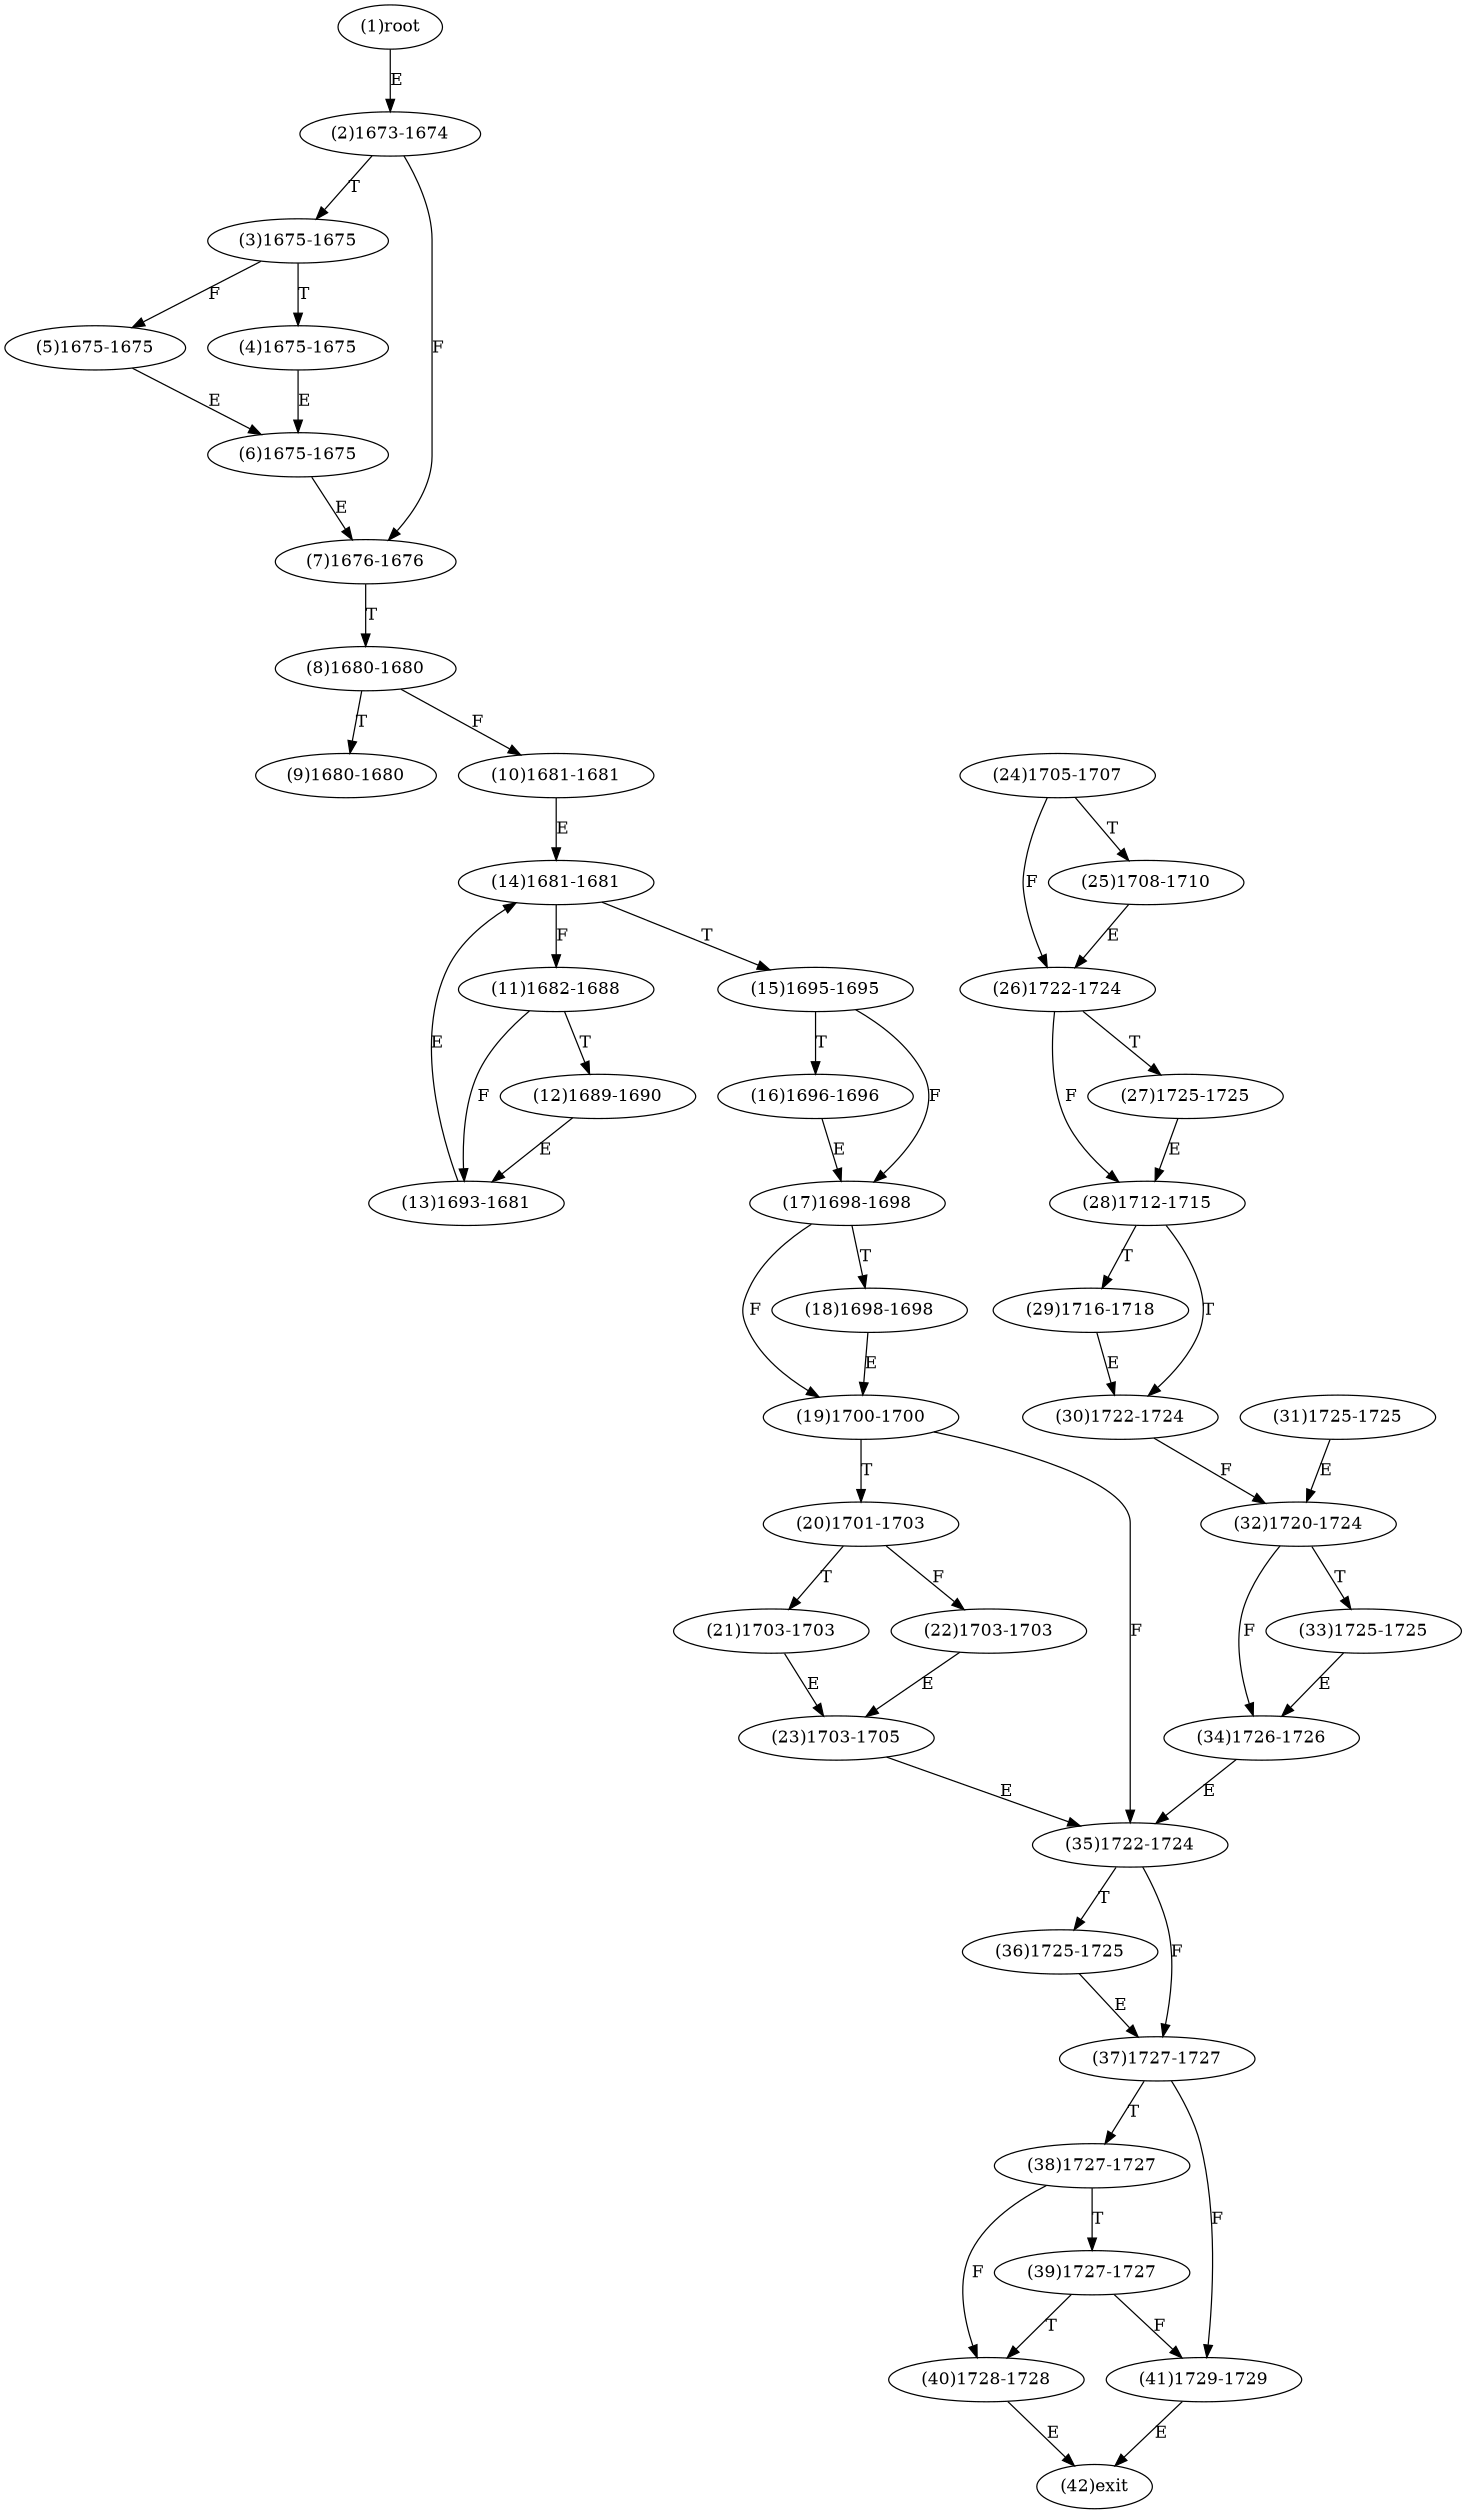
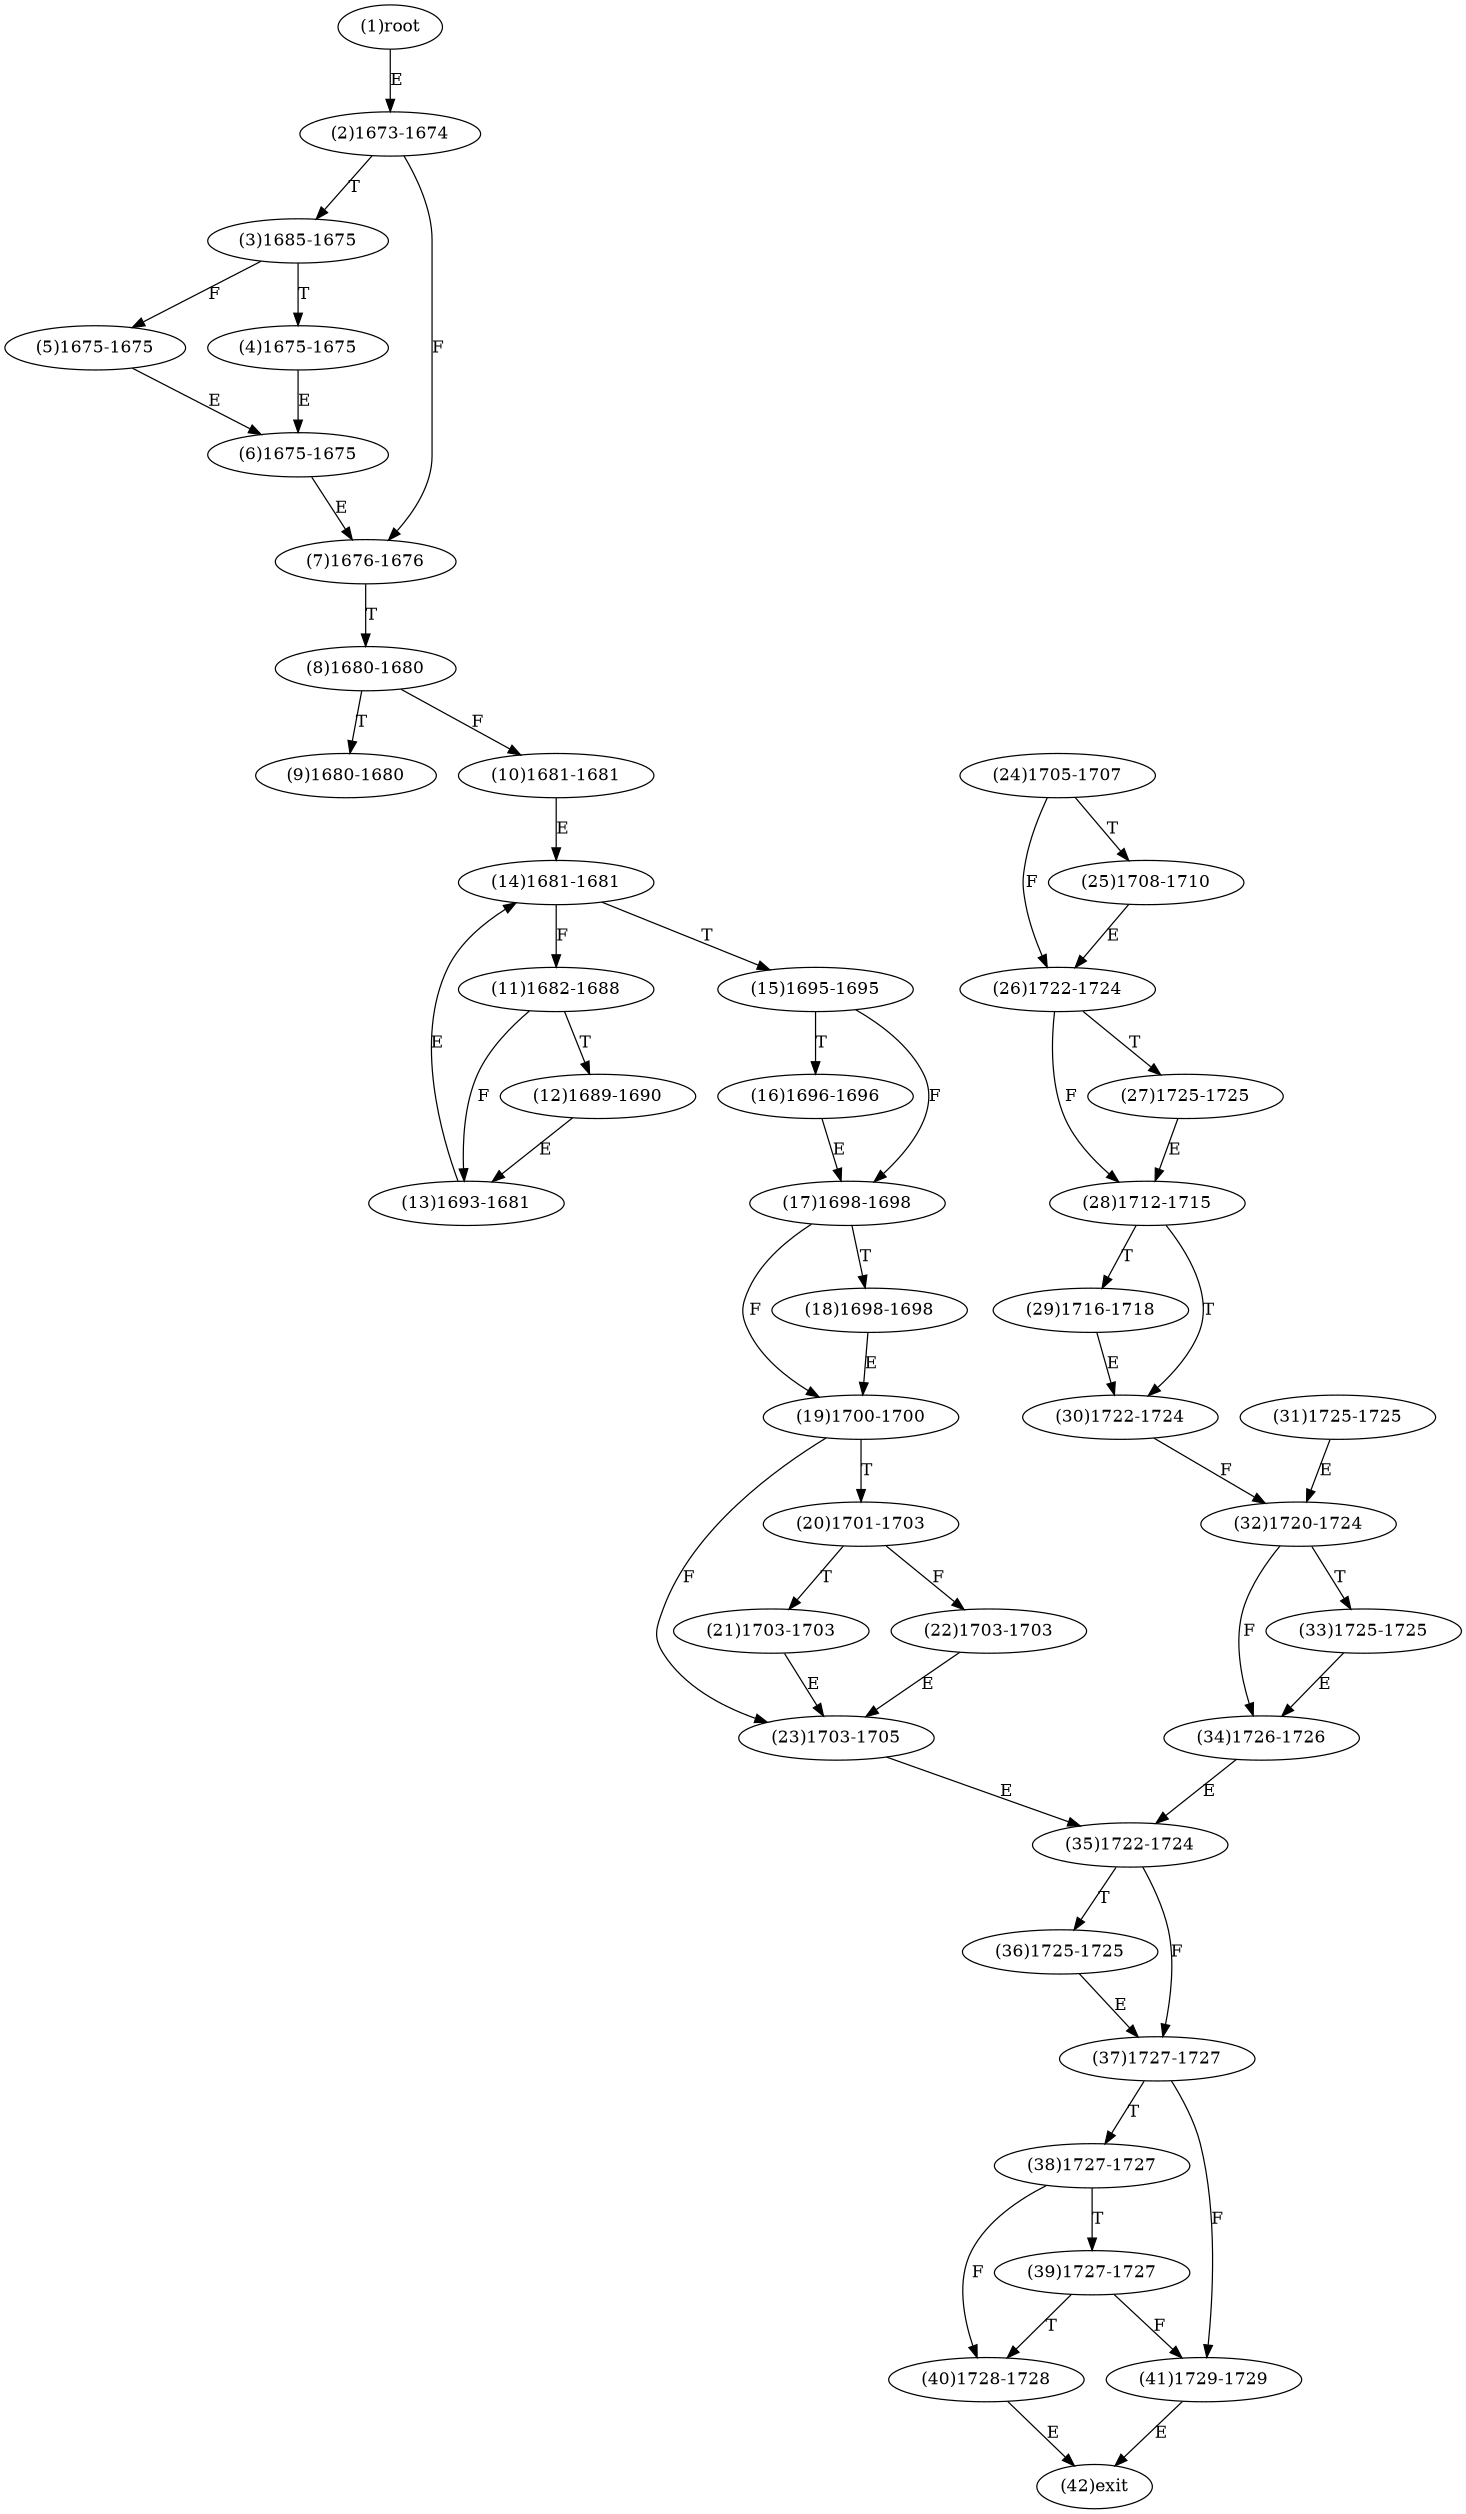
node "(3)1675-1675": label "(3)1675-1675" -> "(3)1685-1675"
edge "(19)1700-1700" -> "(35)1722-1724": now "(19)1700-1700" -> "(23)1703-1705"
